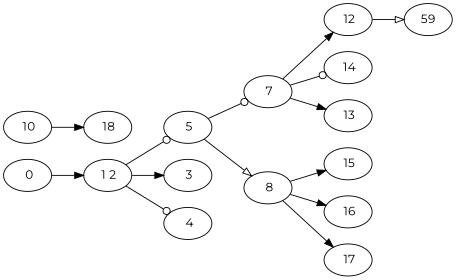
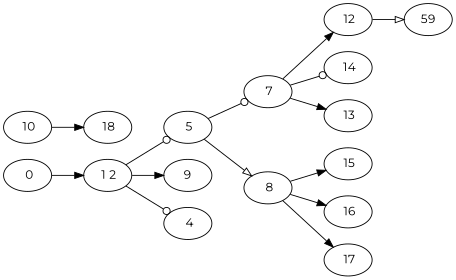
node "3": label "3" -> "9"
